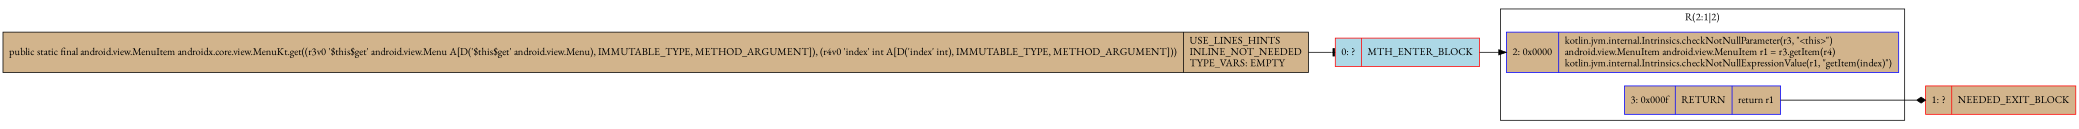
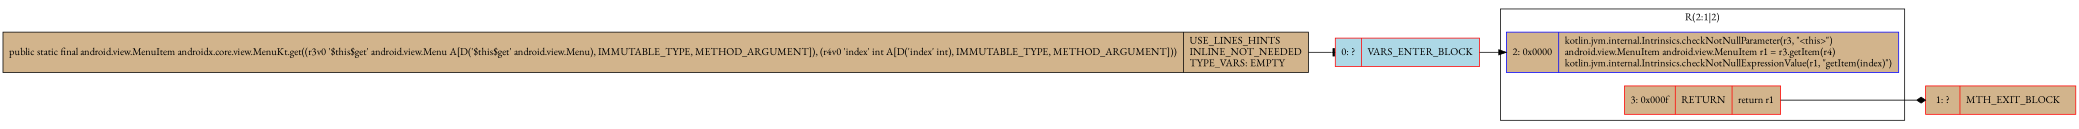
node "0: ?": text "MTH_ENTER_BLOCK" -> "VARS_ENTER_BLOCK"
node "3: 0x000f": color blue -> red
node "1: ?": text "NEEDED_EXIT_BLOCK" -> "MTH_EXIT_BLOCK"
